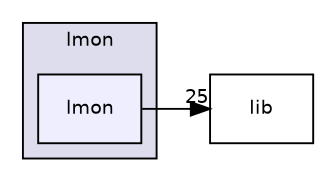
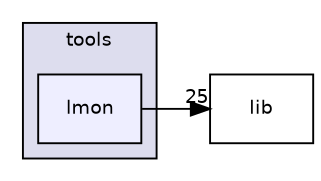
cluster "lmon": label "lmon" -> "tools"
